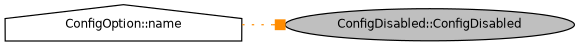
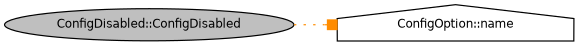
edge "ConfigOption::name" -> "ConfigDisabled::ConfigDisabled": reversed
